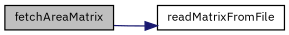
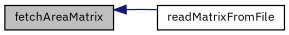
edge "fetchAreaMatrix" -> "readMatrixFromFile": reversed
